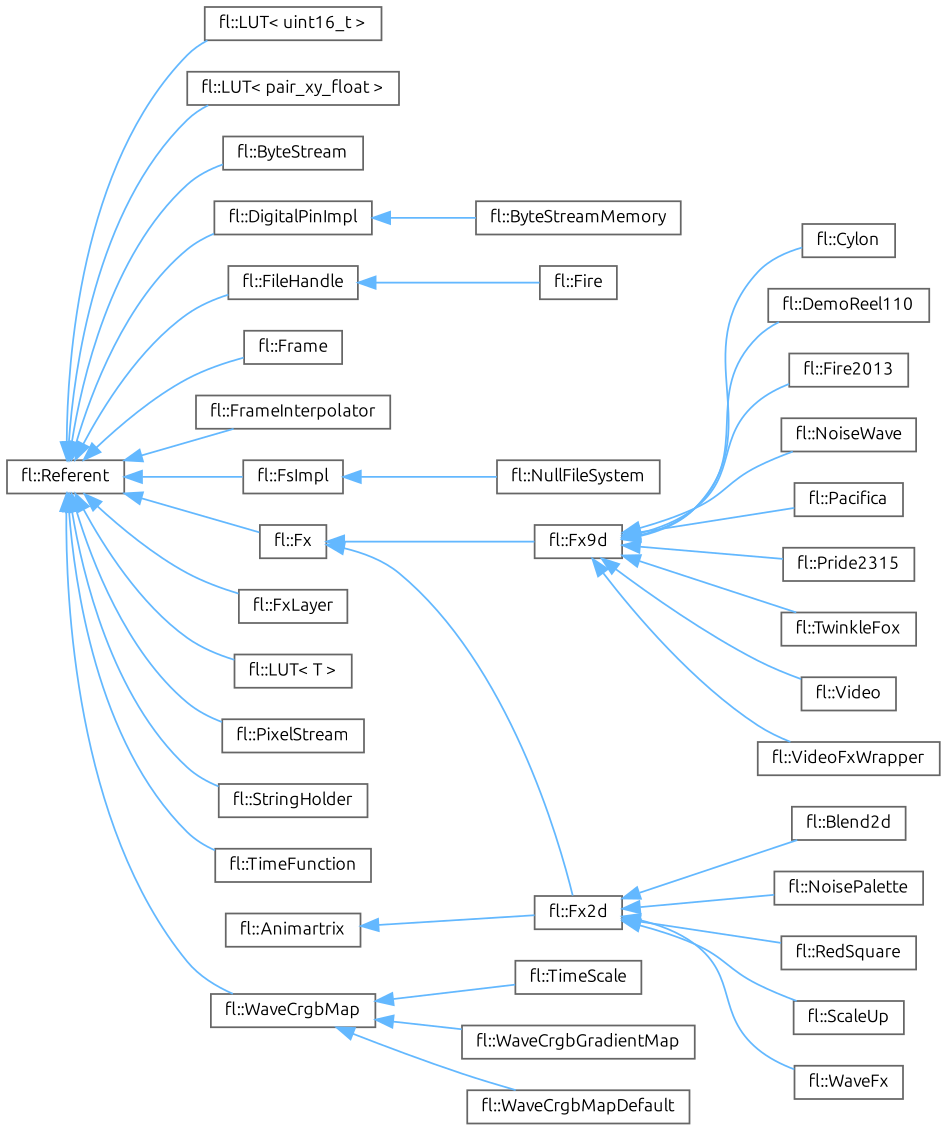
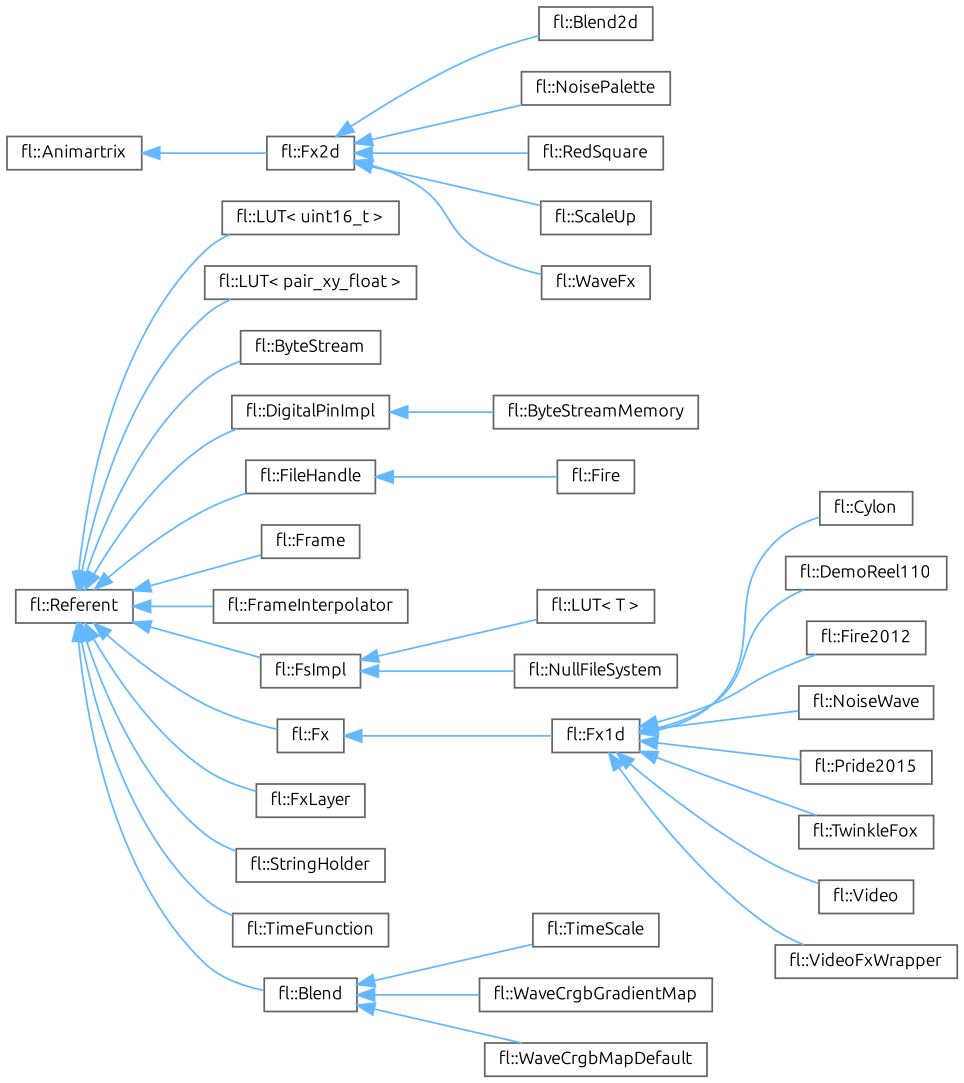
node "fl::Fire2013": label "fl::Fire2013" -> "fl::Fire2012"
node "fl::Pacifica": removed
node "fl::Fx9d": label "fl::Fx9d" -> "fl::Fx1d"
node "fl::Pride2315": label "fl::Pride2315" -> "fl::Pride2015"
edge "fl::LUT< T >" -> "fl::Referent": now "fl::LUT< T >" -> "fl::FsImpl"
edge "fl::Fx2d" -> "fl::Fx": removed
node "fl::PixelStream": removed
node "fl::WaveCrgbMap": label "fl::WaveCrgbMap" -> "fl::Blend"
